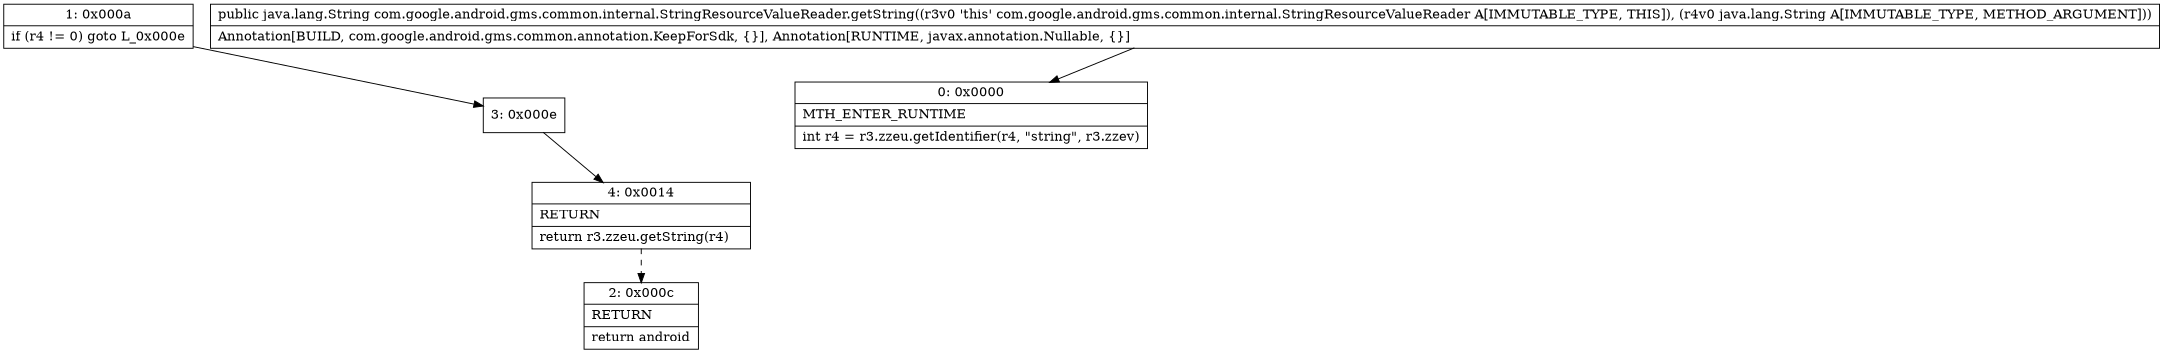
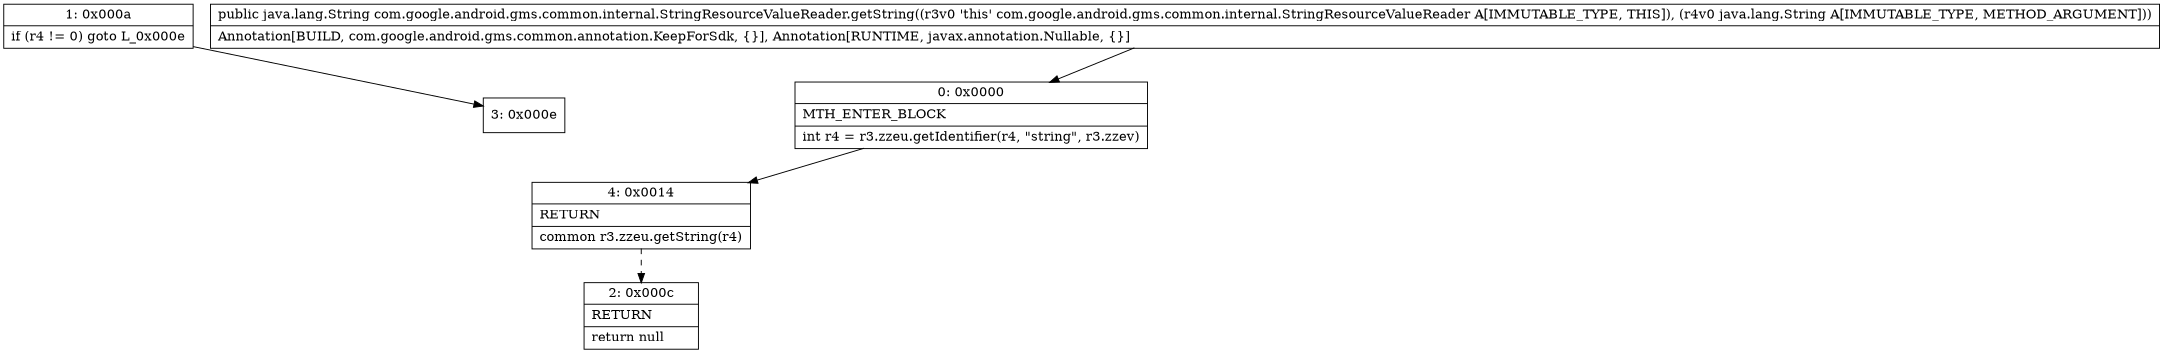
node "0: 0x0000": text "MTH_ENTER_RUNTIME" -> "MTH_ENTER_BLOCK"
edge "3: 0x000e" -> "4: 0x0014": now "0: 0x0000" -> "4: 0x0014"
node "4: 0x0014": text "return r3.zzeu.getString(r4)" -> "common r3.zzeu.getString(r4)"
node "2: 0x000c": text "return android" -> "return null"
